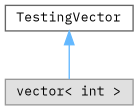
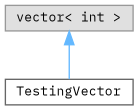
edge "vector< int >" -> "TestingVector": reversed
